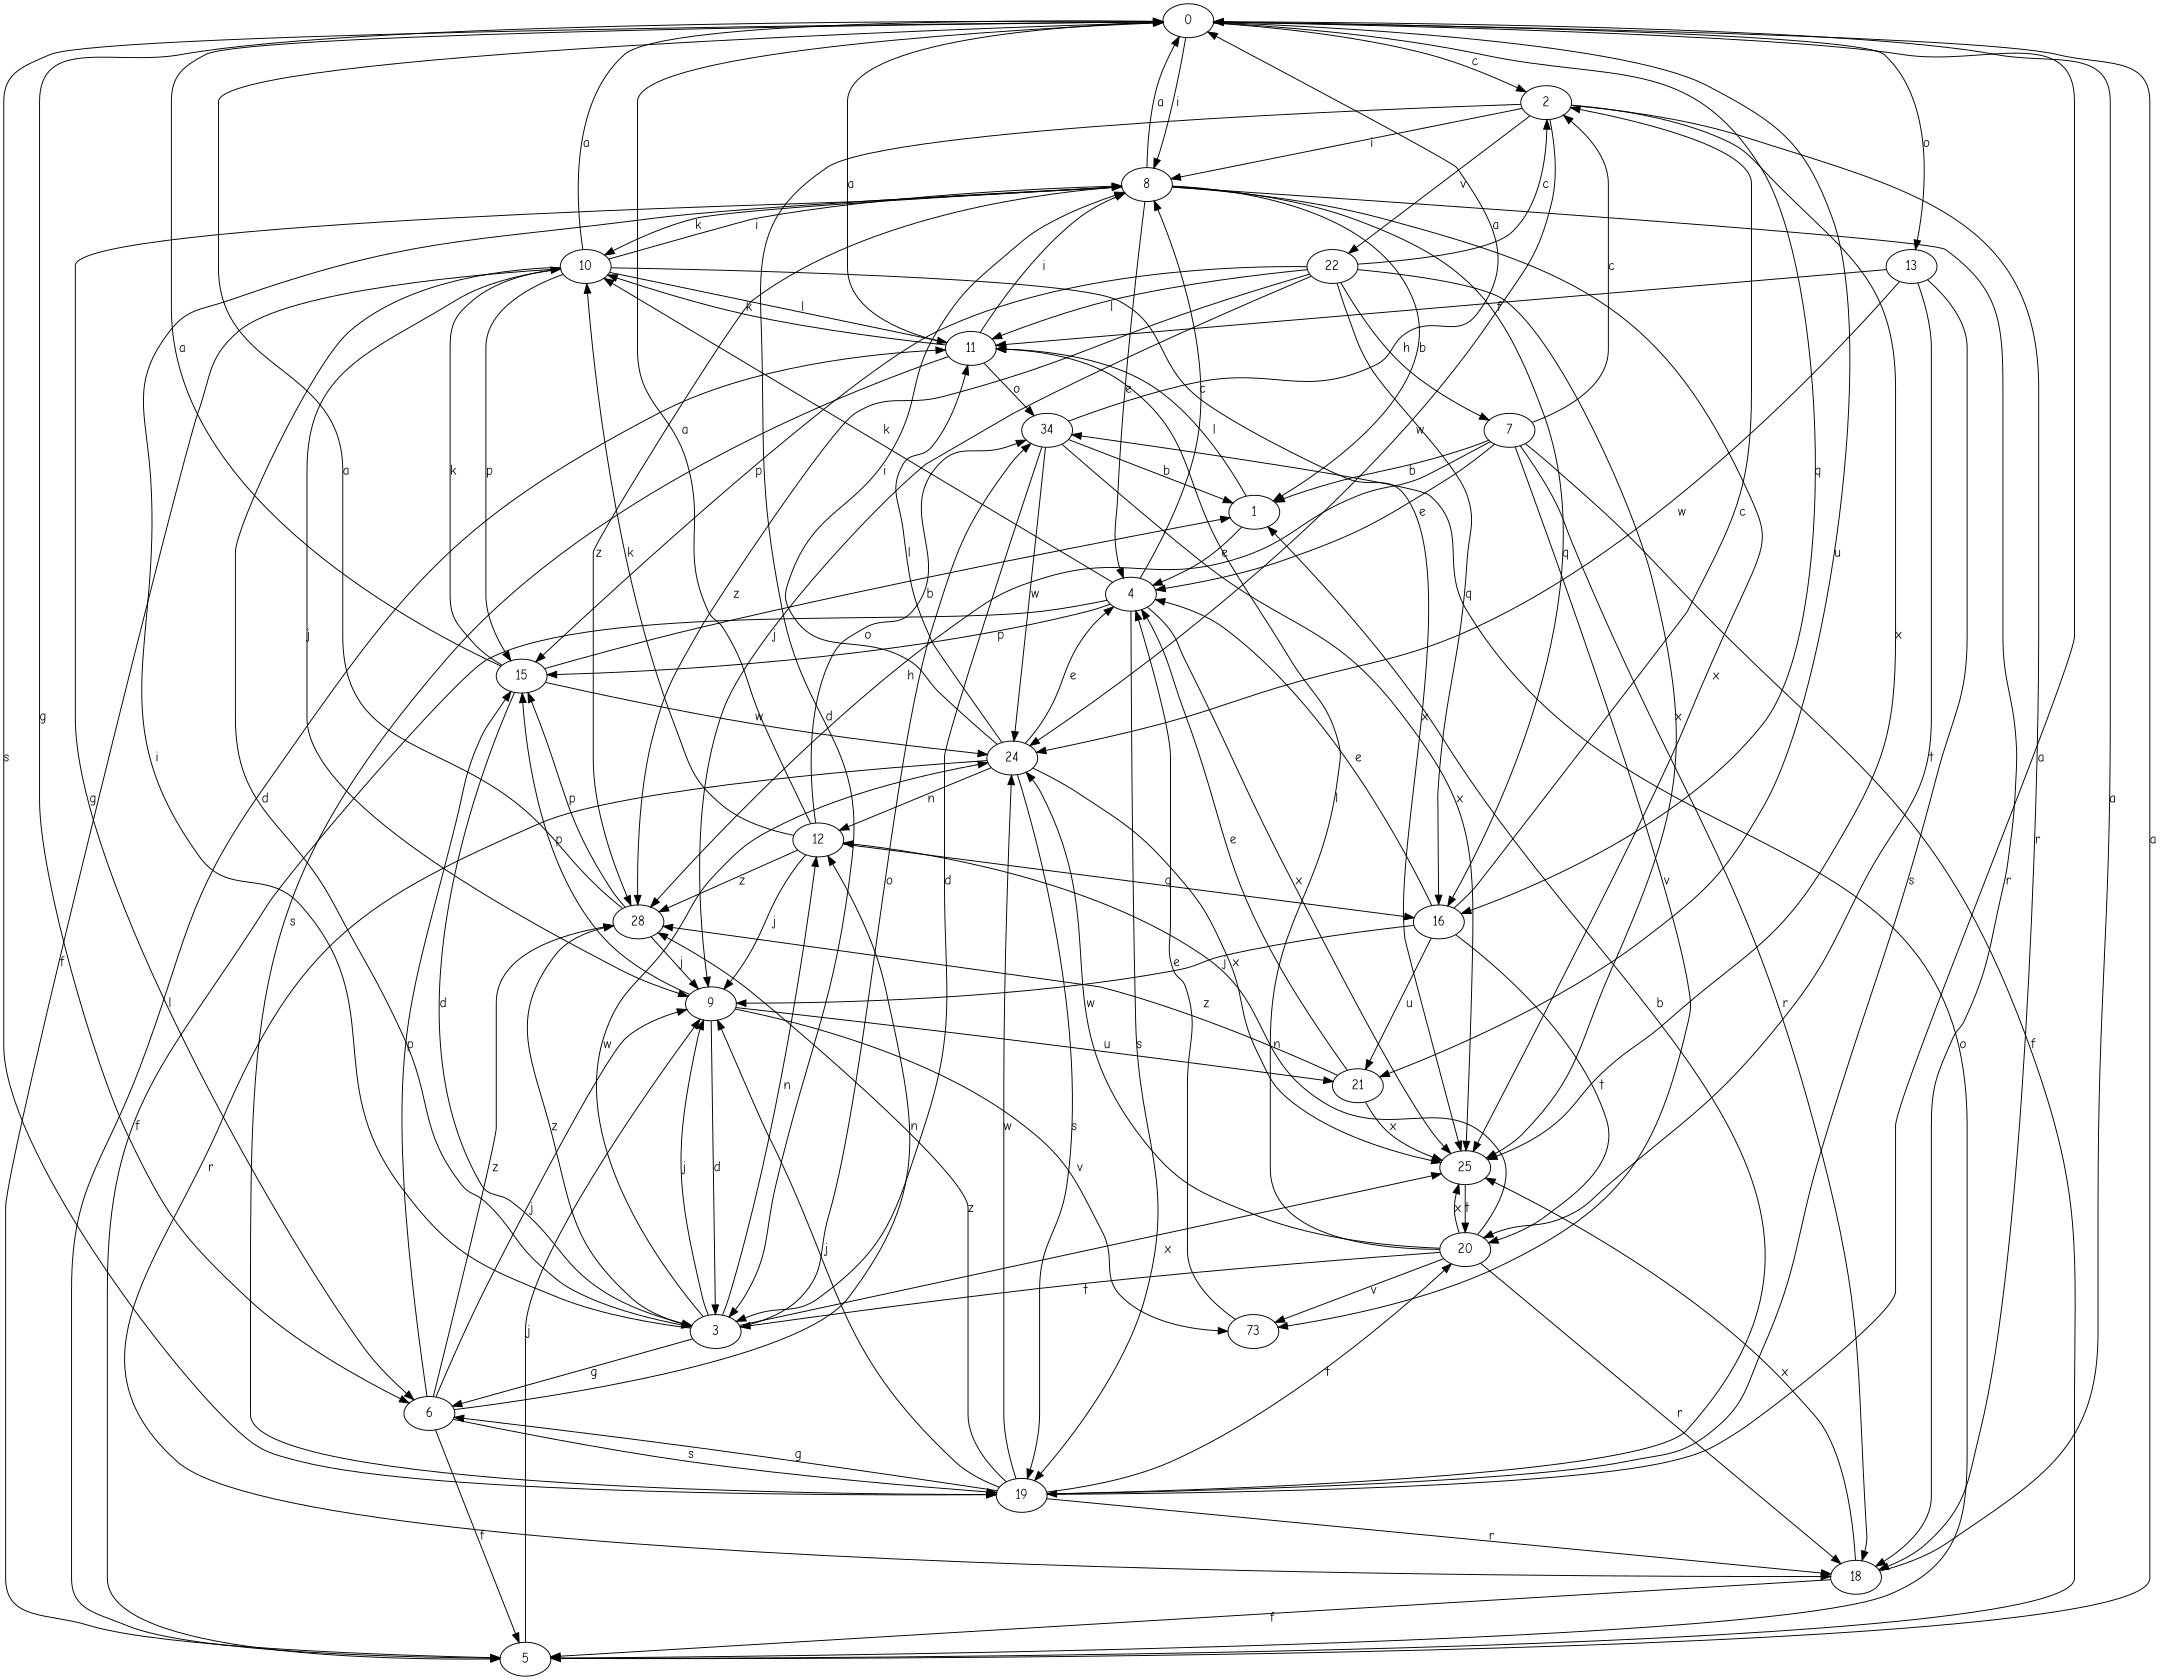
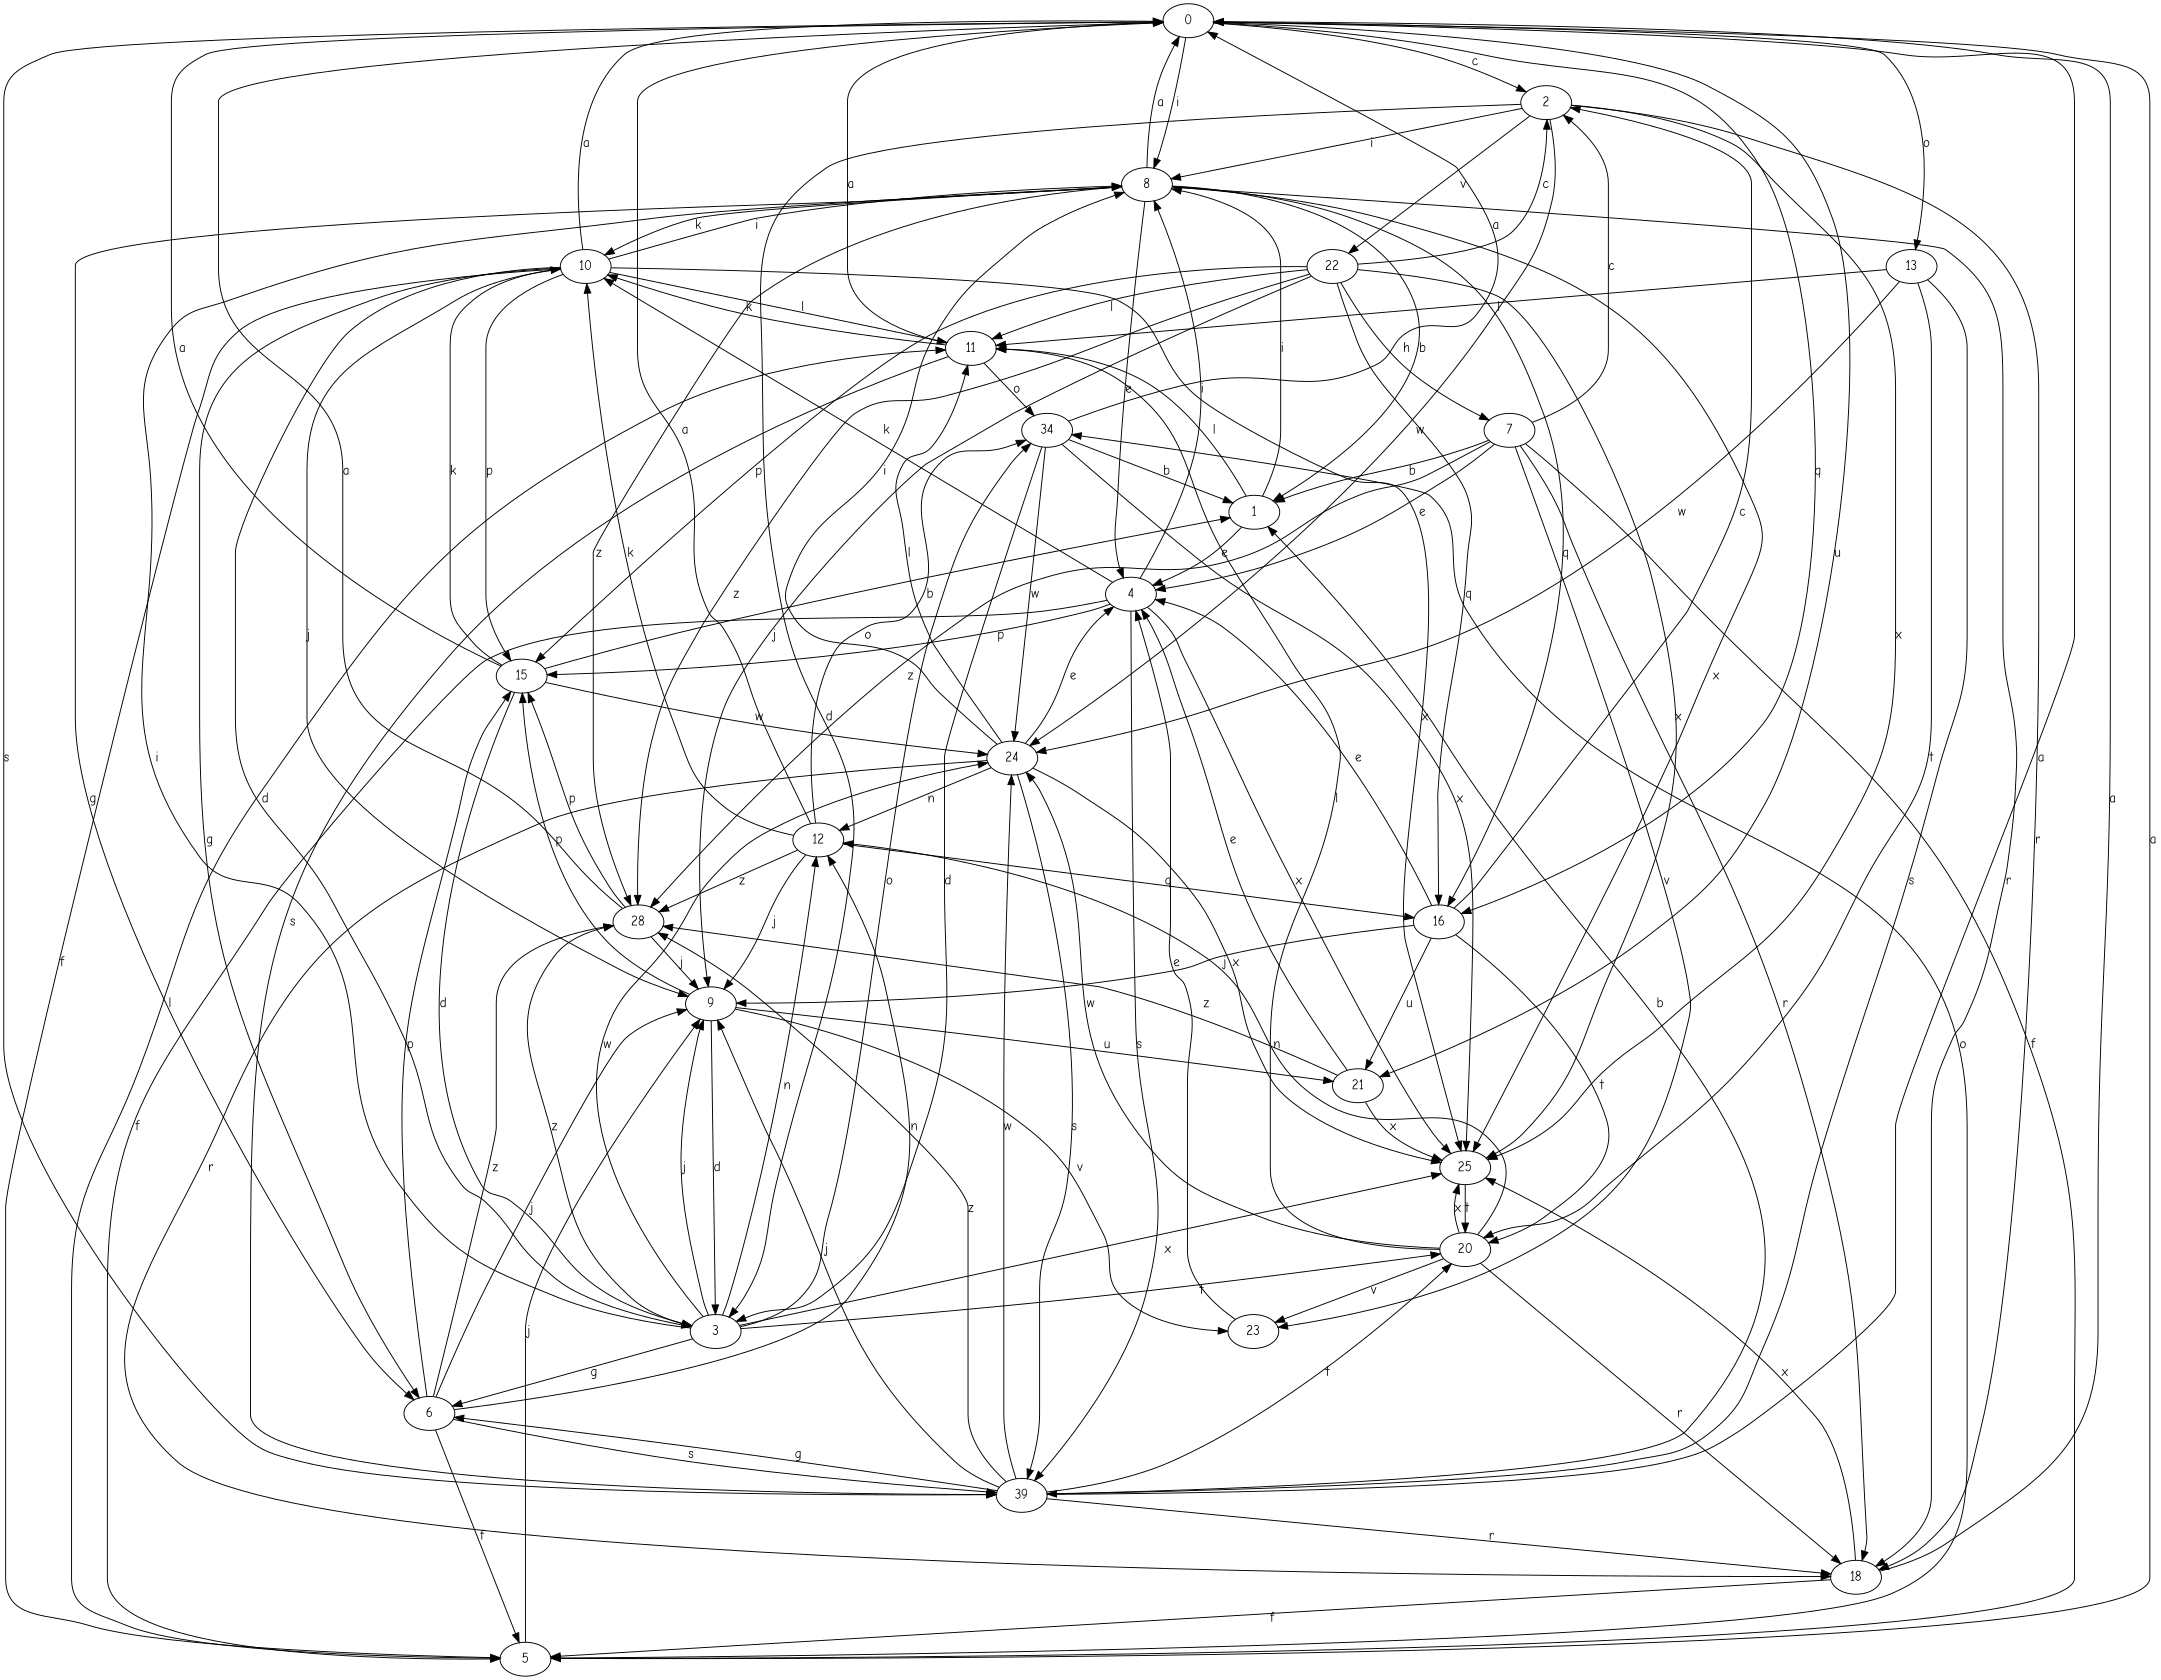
edge "0" -> "6": now "10" -> "6"
edge "11" -> "8": now "1" -> "8"
edge "13" -> "11": label "f" -> "l"
edge "4" -> "8": label "c" -> "i"
edge "7" -> "28": label "h" -> "z"
edge "20" -> "3": reversed
node "73": label "73" -> "23"
node "19": label "19" -> "39"
